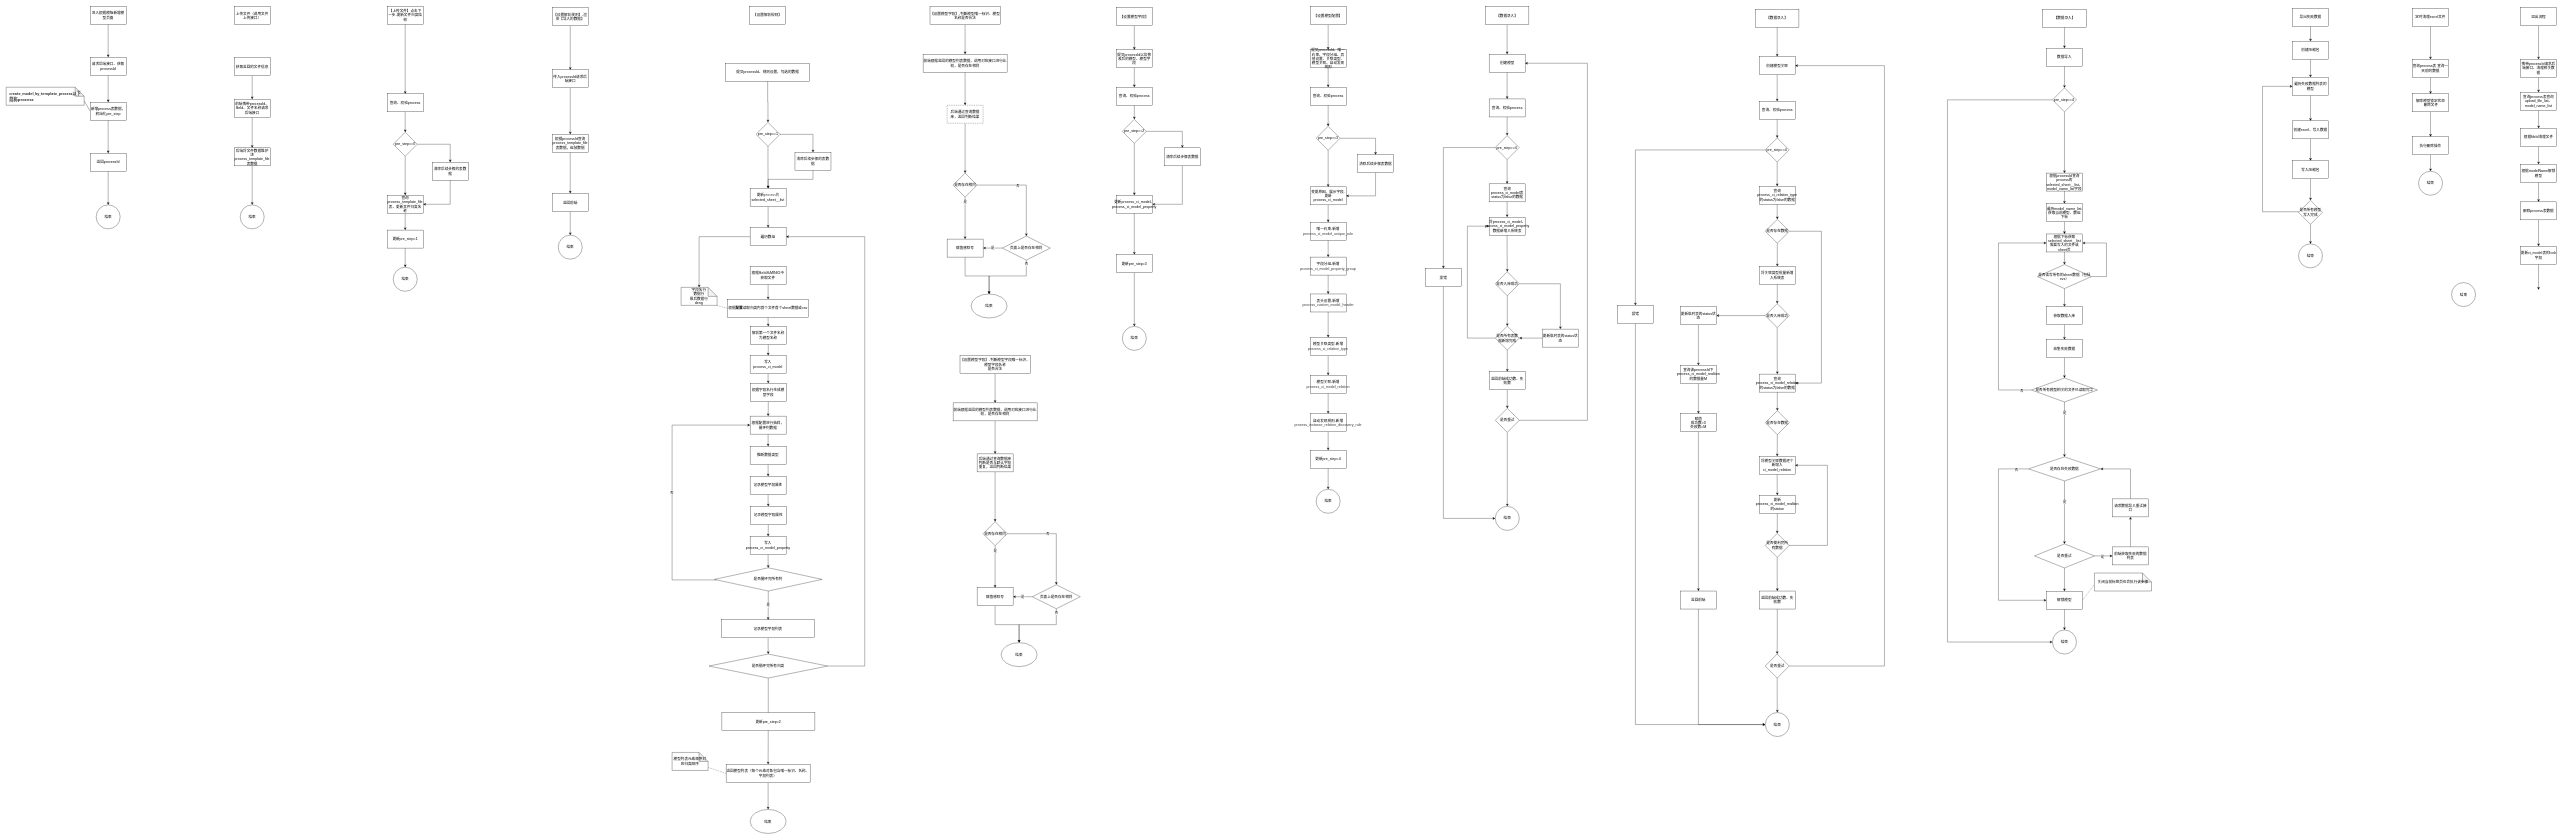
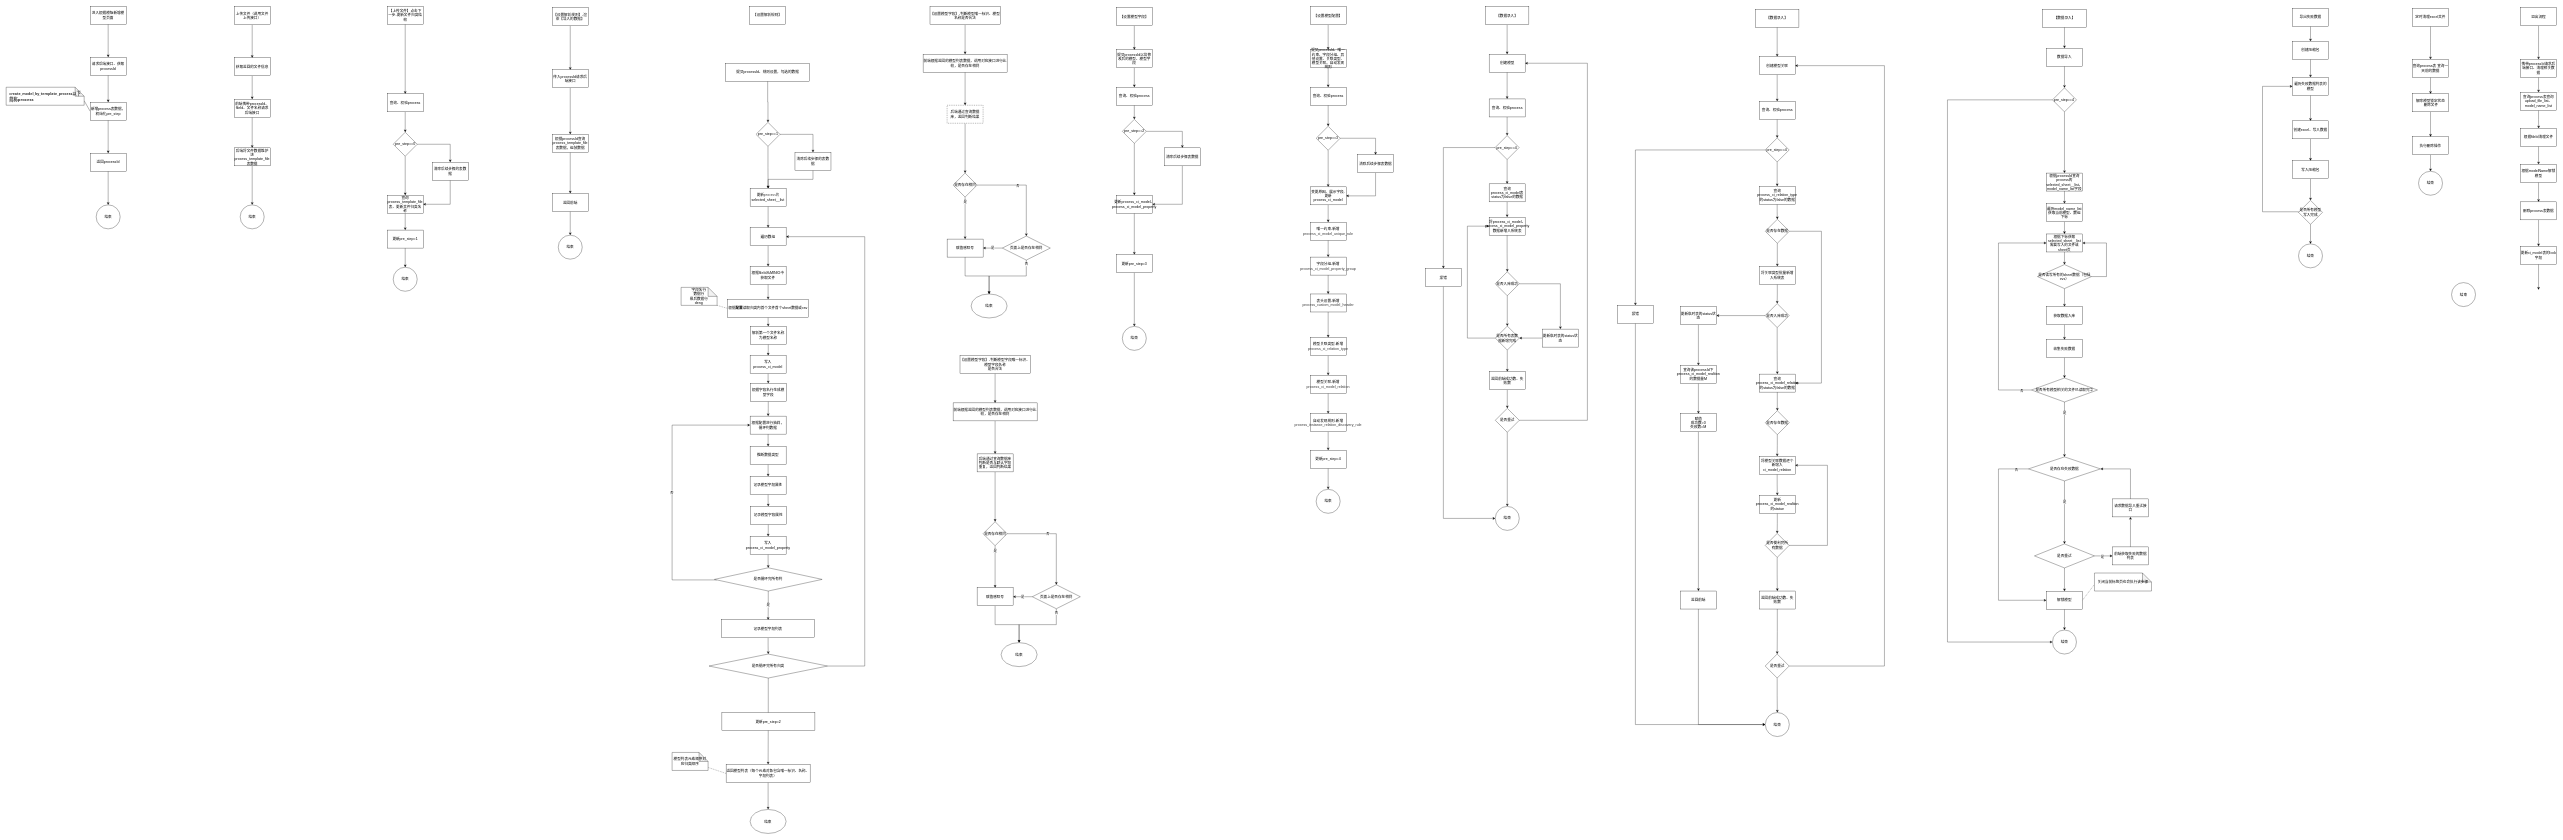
edge "上传文件（调用文件上传接口）" -> "获取返回的文件信息": added
edge "遍历数组" -> "字段名行 数据行 最后数据行 deng": now "遍历数组" -> "根据fileId从MINIO中获取文件"
